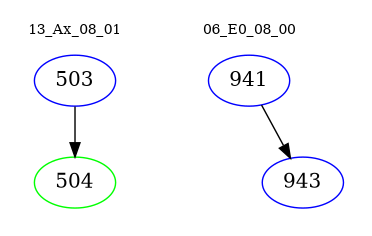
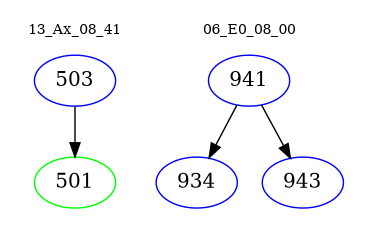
cluster "13_Ax_08_01": label "13_Ax_08_01" -> "13_Ax_08_41"
node "504": label "504" -> "501"
node "934": added
